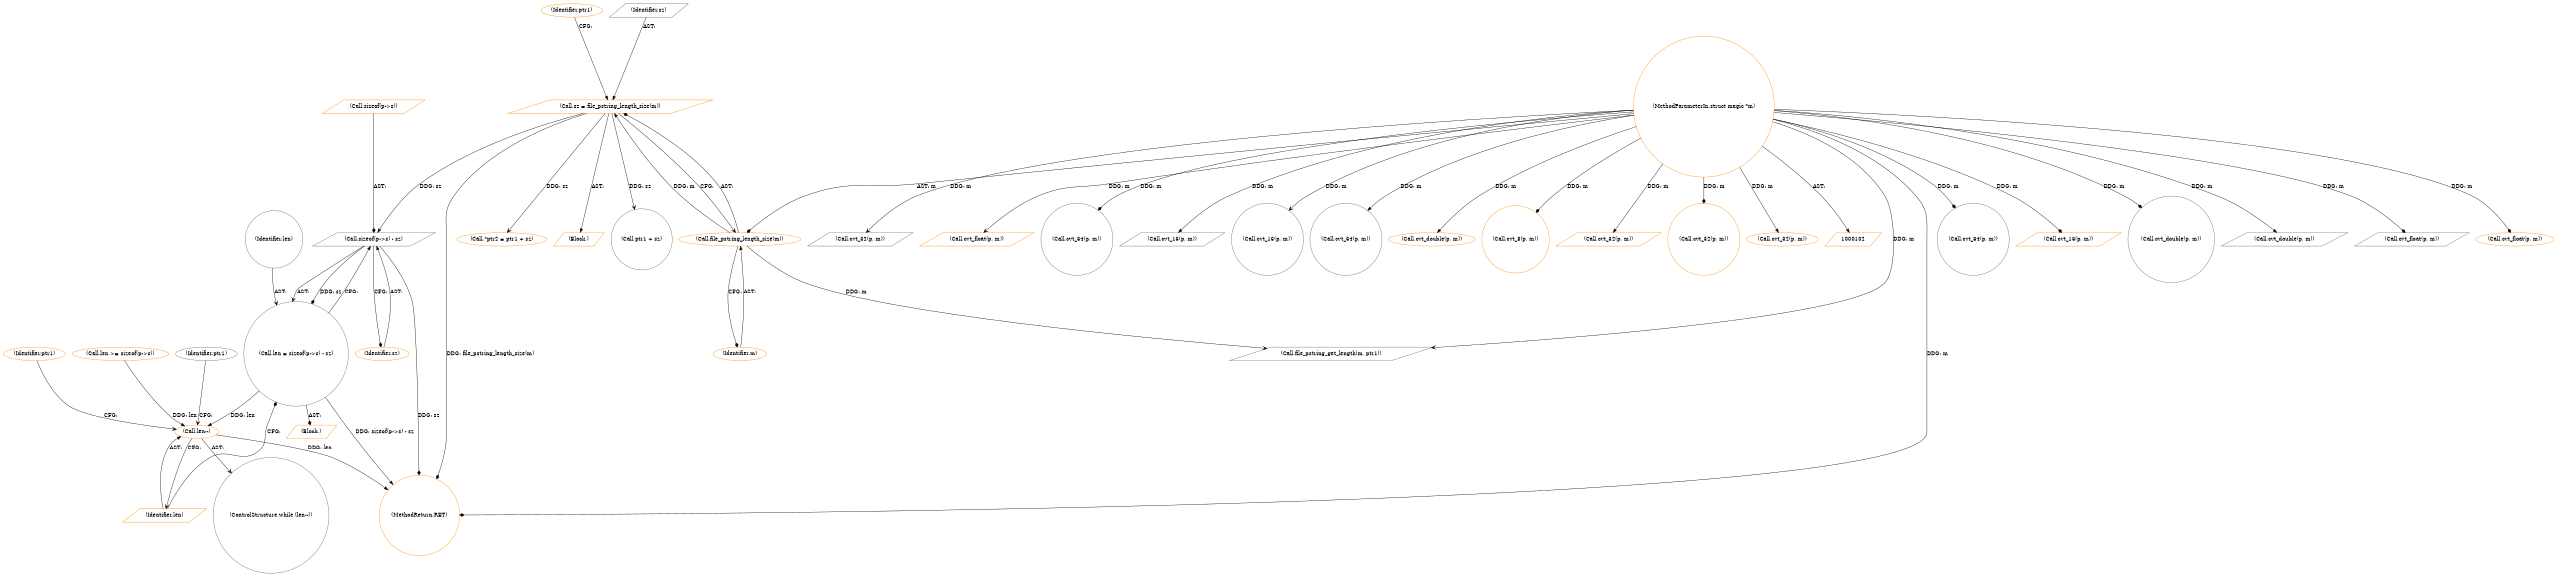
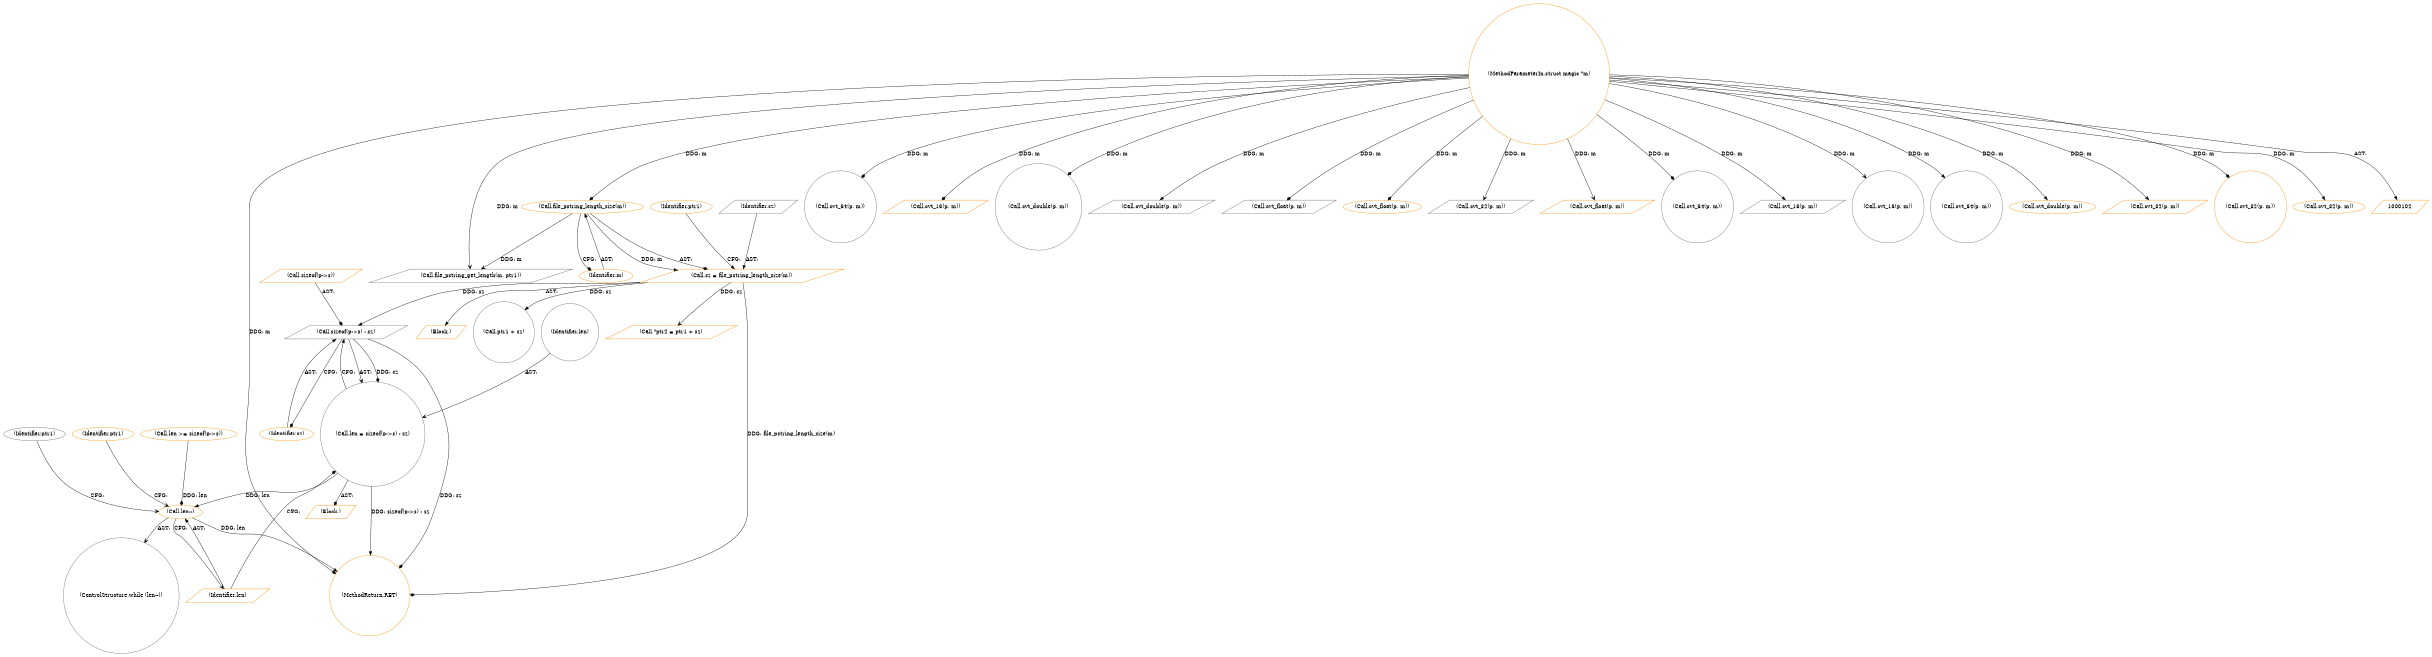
edge "(Call,sz = file_pstring_length_size(m))" -> "(Call,ptr1 + sz)": arrowhead vee -> normal
edge "(Call,sz = file_pstring_length_size(m))" -> "(Call,file_pstring_length_size(m))": removed, label "CFG:"
edge "(MethodParameterIn,struct magic *m)" -> "(Call,file_pstring_length_size(m))": label "AST: m" -> "DDG: m"
node "(Call,*ptr2 = ptr1 + sz)": shape ellipse -> parallelogram
node "(Call,cvt_8(p, m))": removed
edge "(Call,len >= sizeof(p->s))" -> "(Call,len--)": arrowhead normal -> diamond
